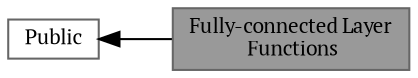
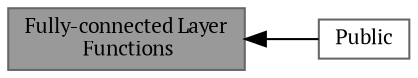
edge "Fully-connected Layer Functions" -> "Public": reversed
